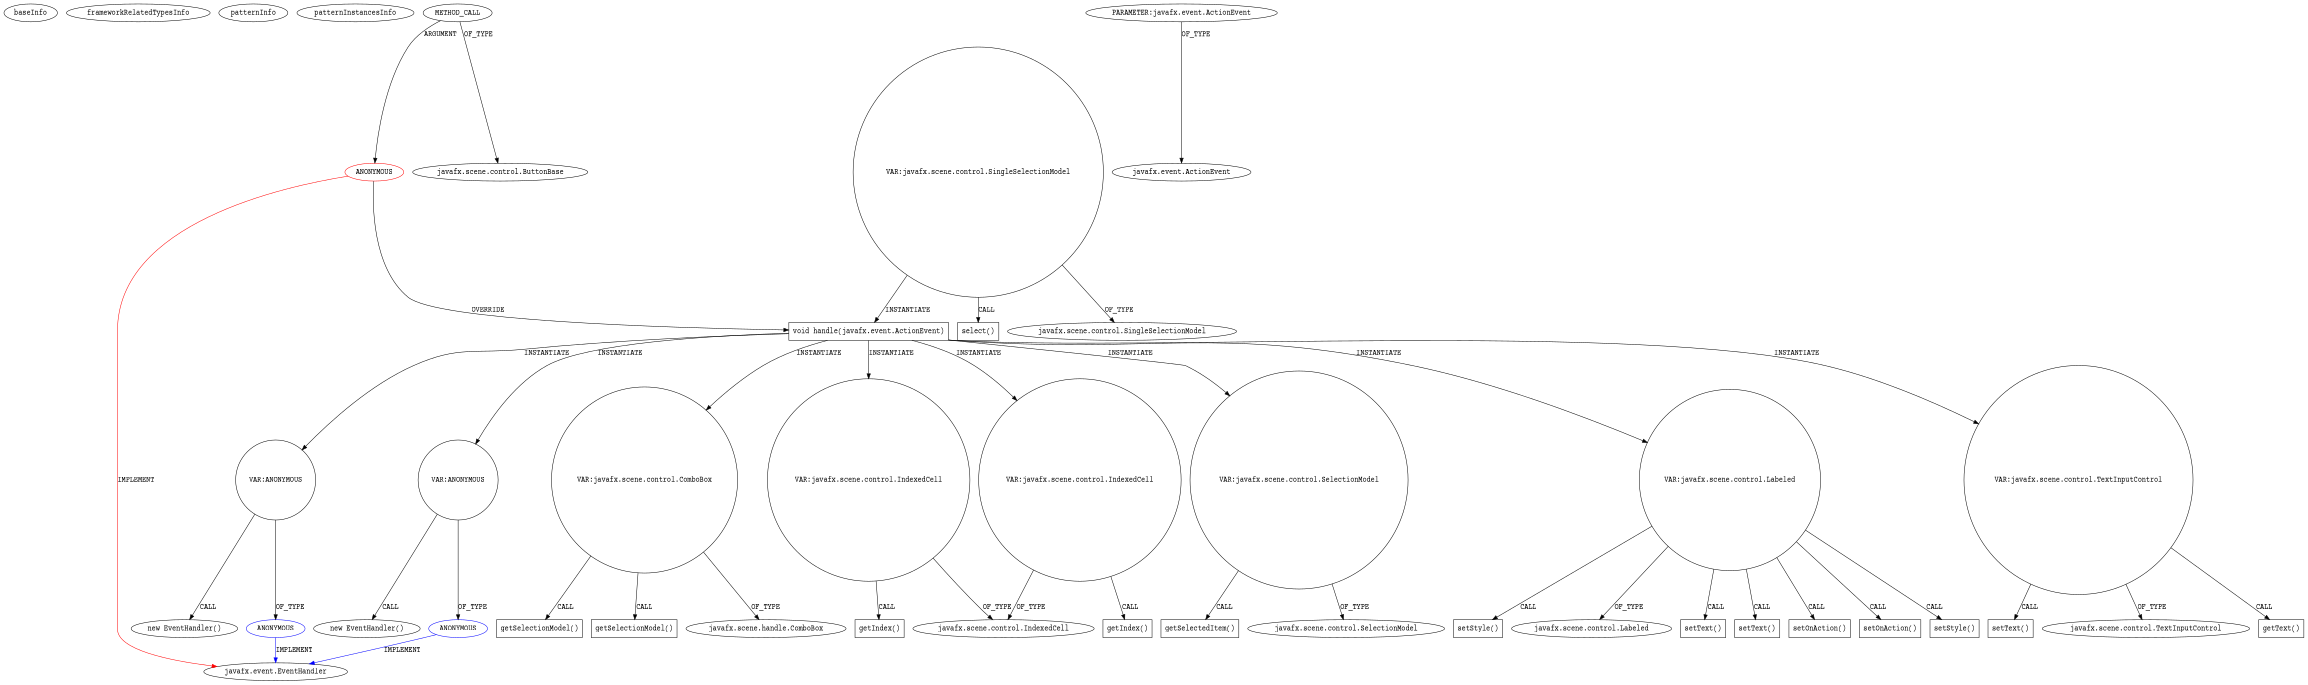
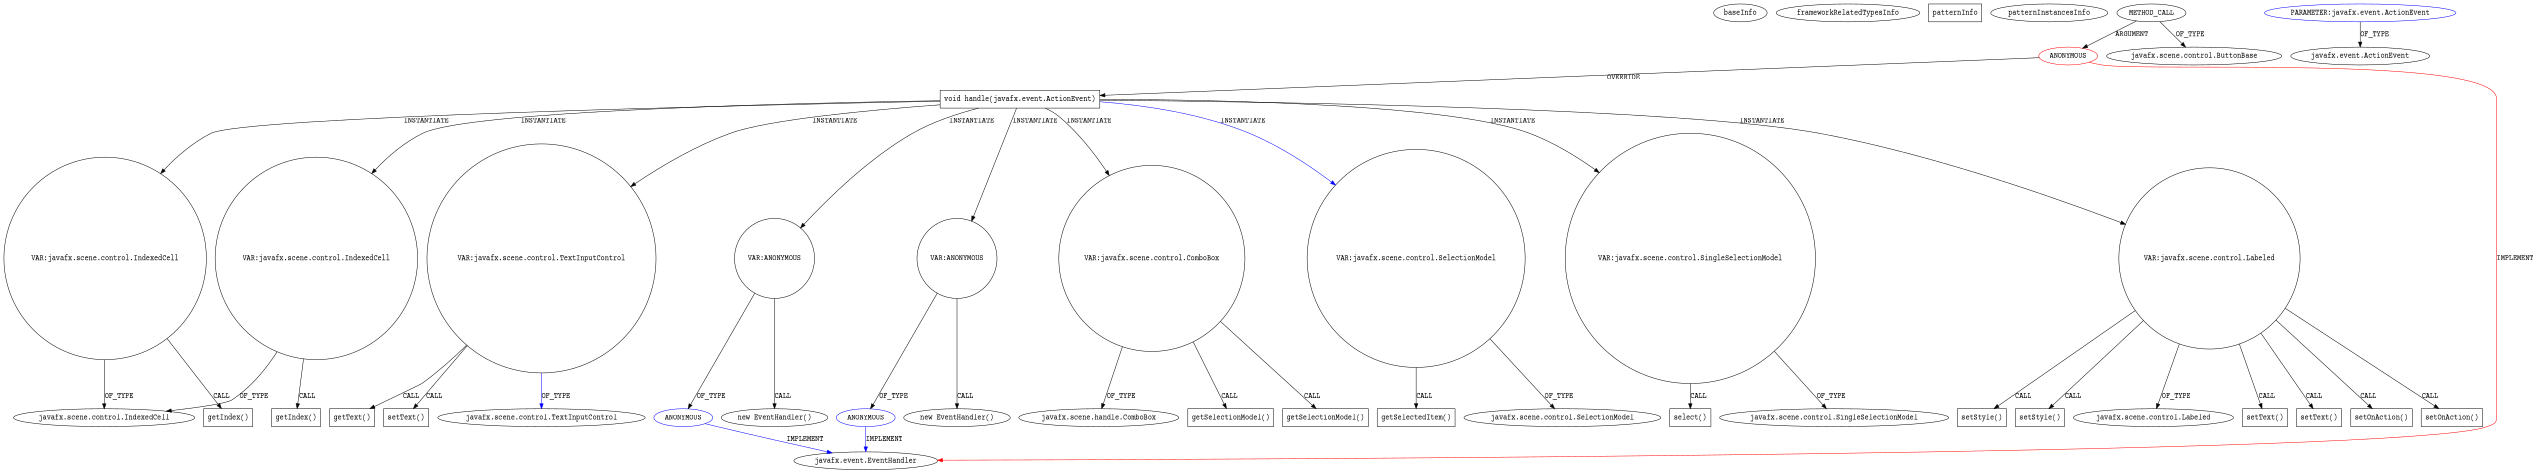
node "patternInfo": shape ellipse -> box
node "PARAMETER:javafx.event.ActionEvent": color black -> blue
edge "VAR:javafx.scene.control.SingleSelectionModel" -> "void handle(javafx.event.ActionEvent)": reversed
edge "void handle(javafx.event.ActionEvent)" -> "VAR:javafx.scene.control.SelectionModel": color black -> blue
edge "VAR:javafx.scene.control.TextInputControl" -> "javafx.scene.control.TextInputControl": color black -> blue
